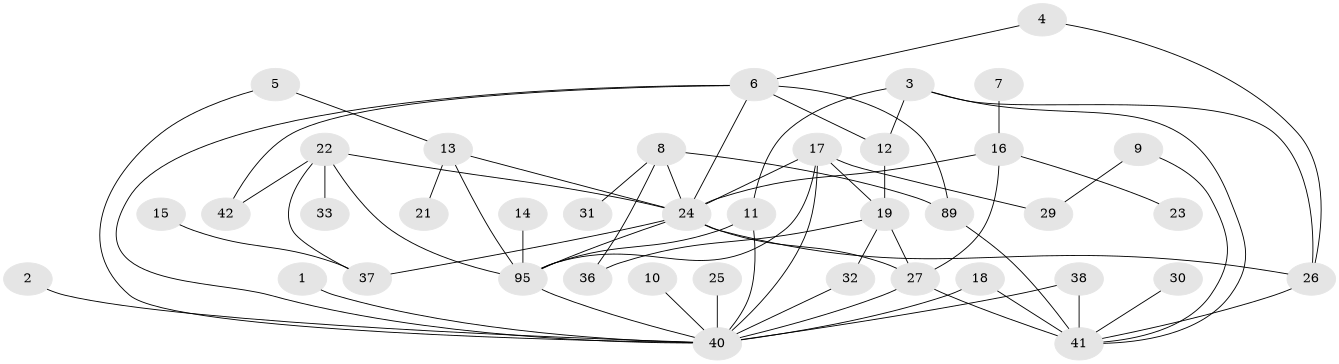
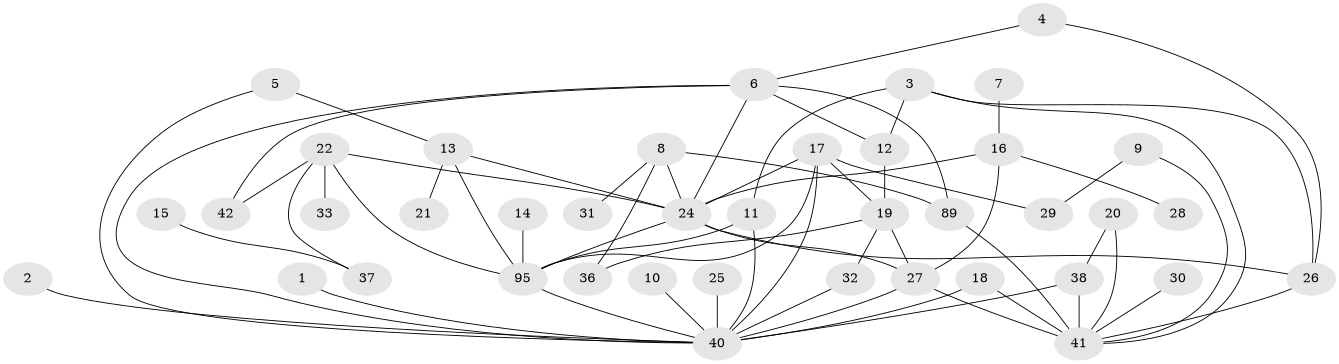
node "20": added
node "23": label "23" -> "28"
edge "24" -- "37": removed
